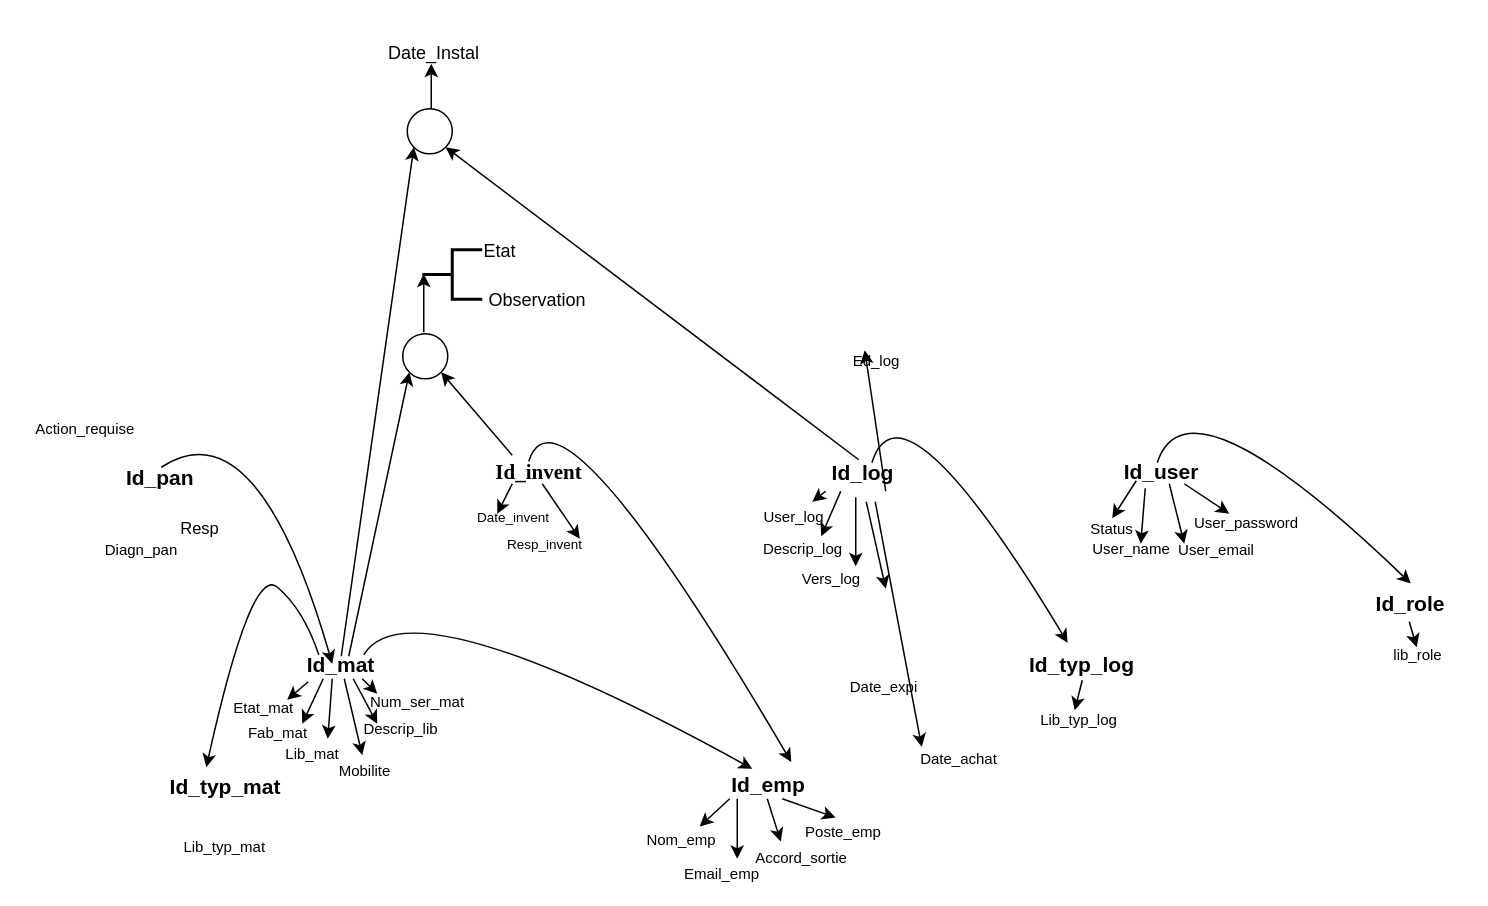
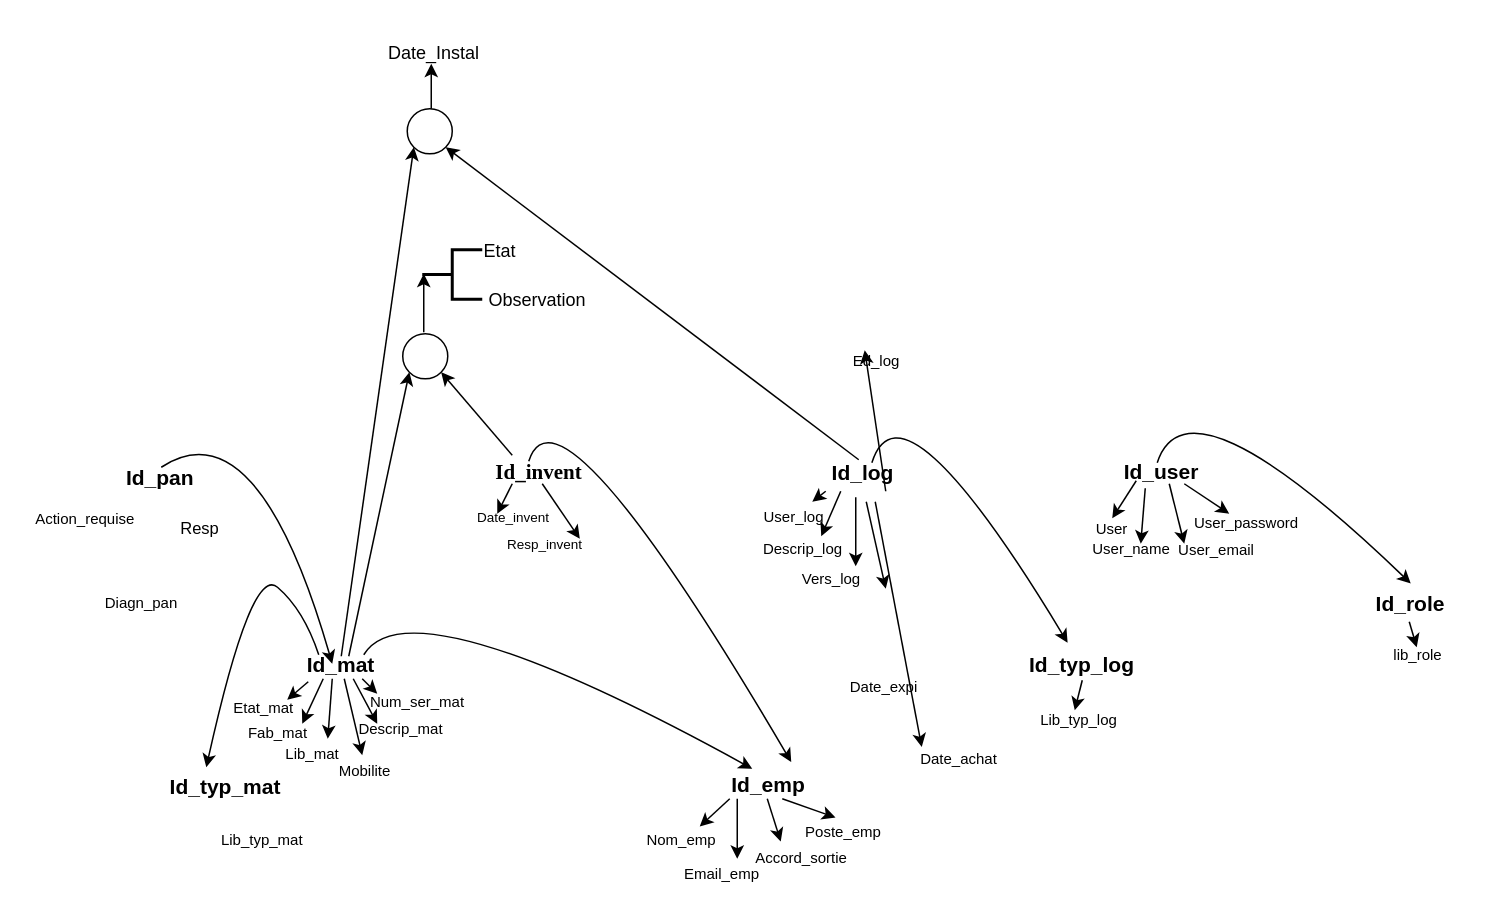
node "Action_requise": moved (86, 428) -> (86, 518)
node "Status": label "Status" -> "User"
node "Diagn_pan": moved (142, 550) -> (142, 602)
node "Descrip_lib": label "Descrip_lib" -> "Descrip_mat"
node "Lib_typ_mat": moved (225, 846) -> (263, 839)
